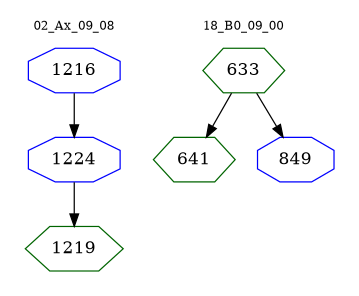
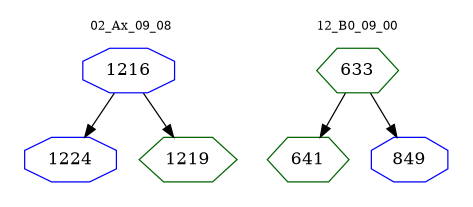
cluster "18_B0_09_00": label "18_B0_09_00" -> "12_B0_09_00"
edge "1224" -> "1219": now "1216" -> "1219"
